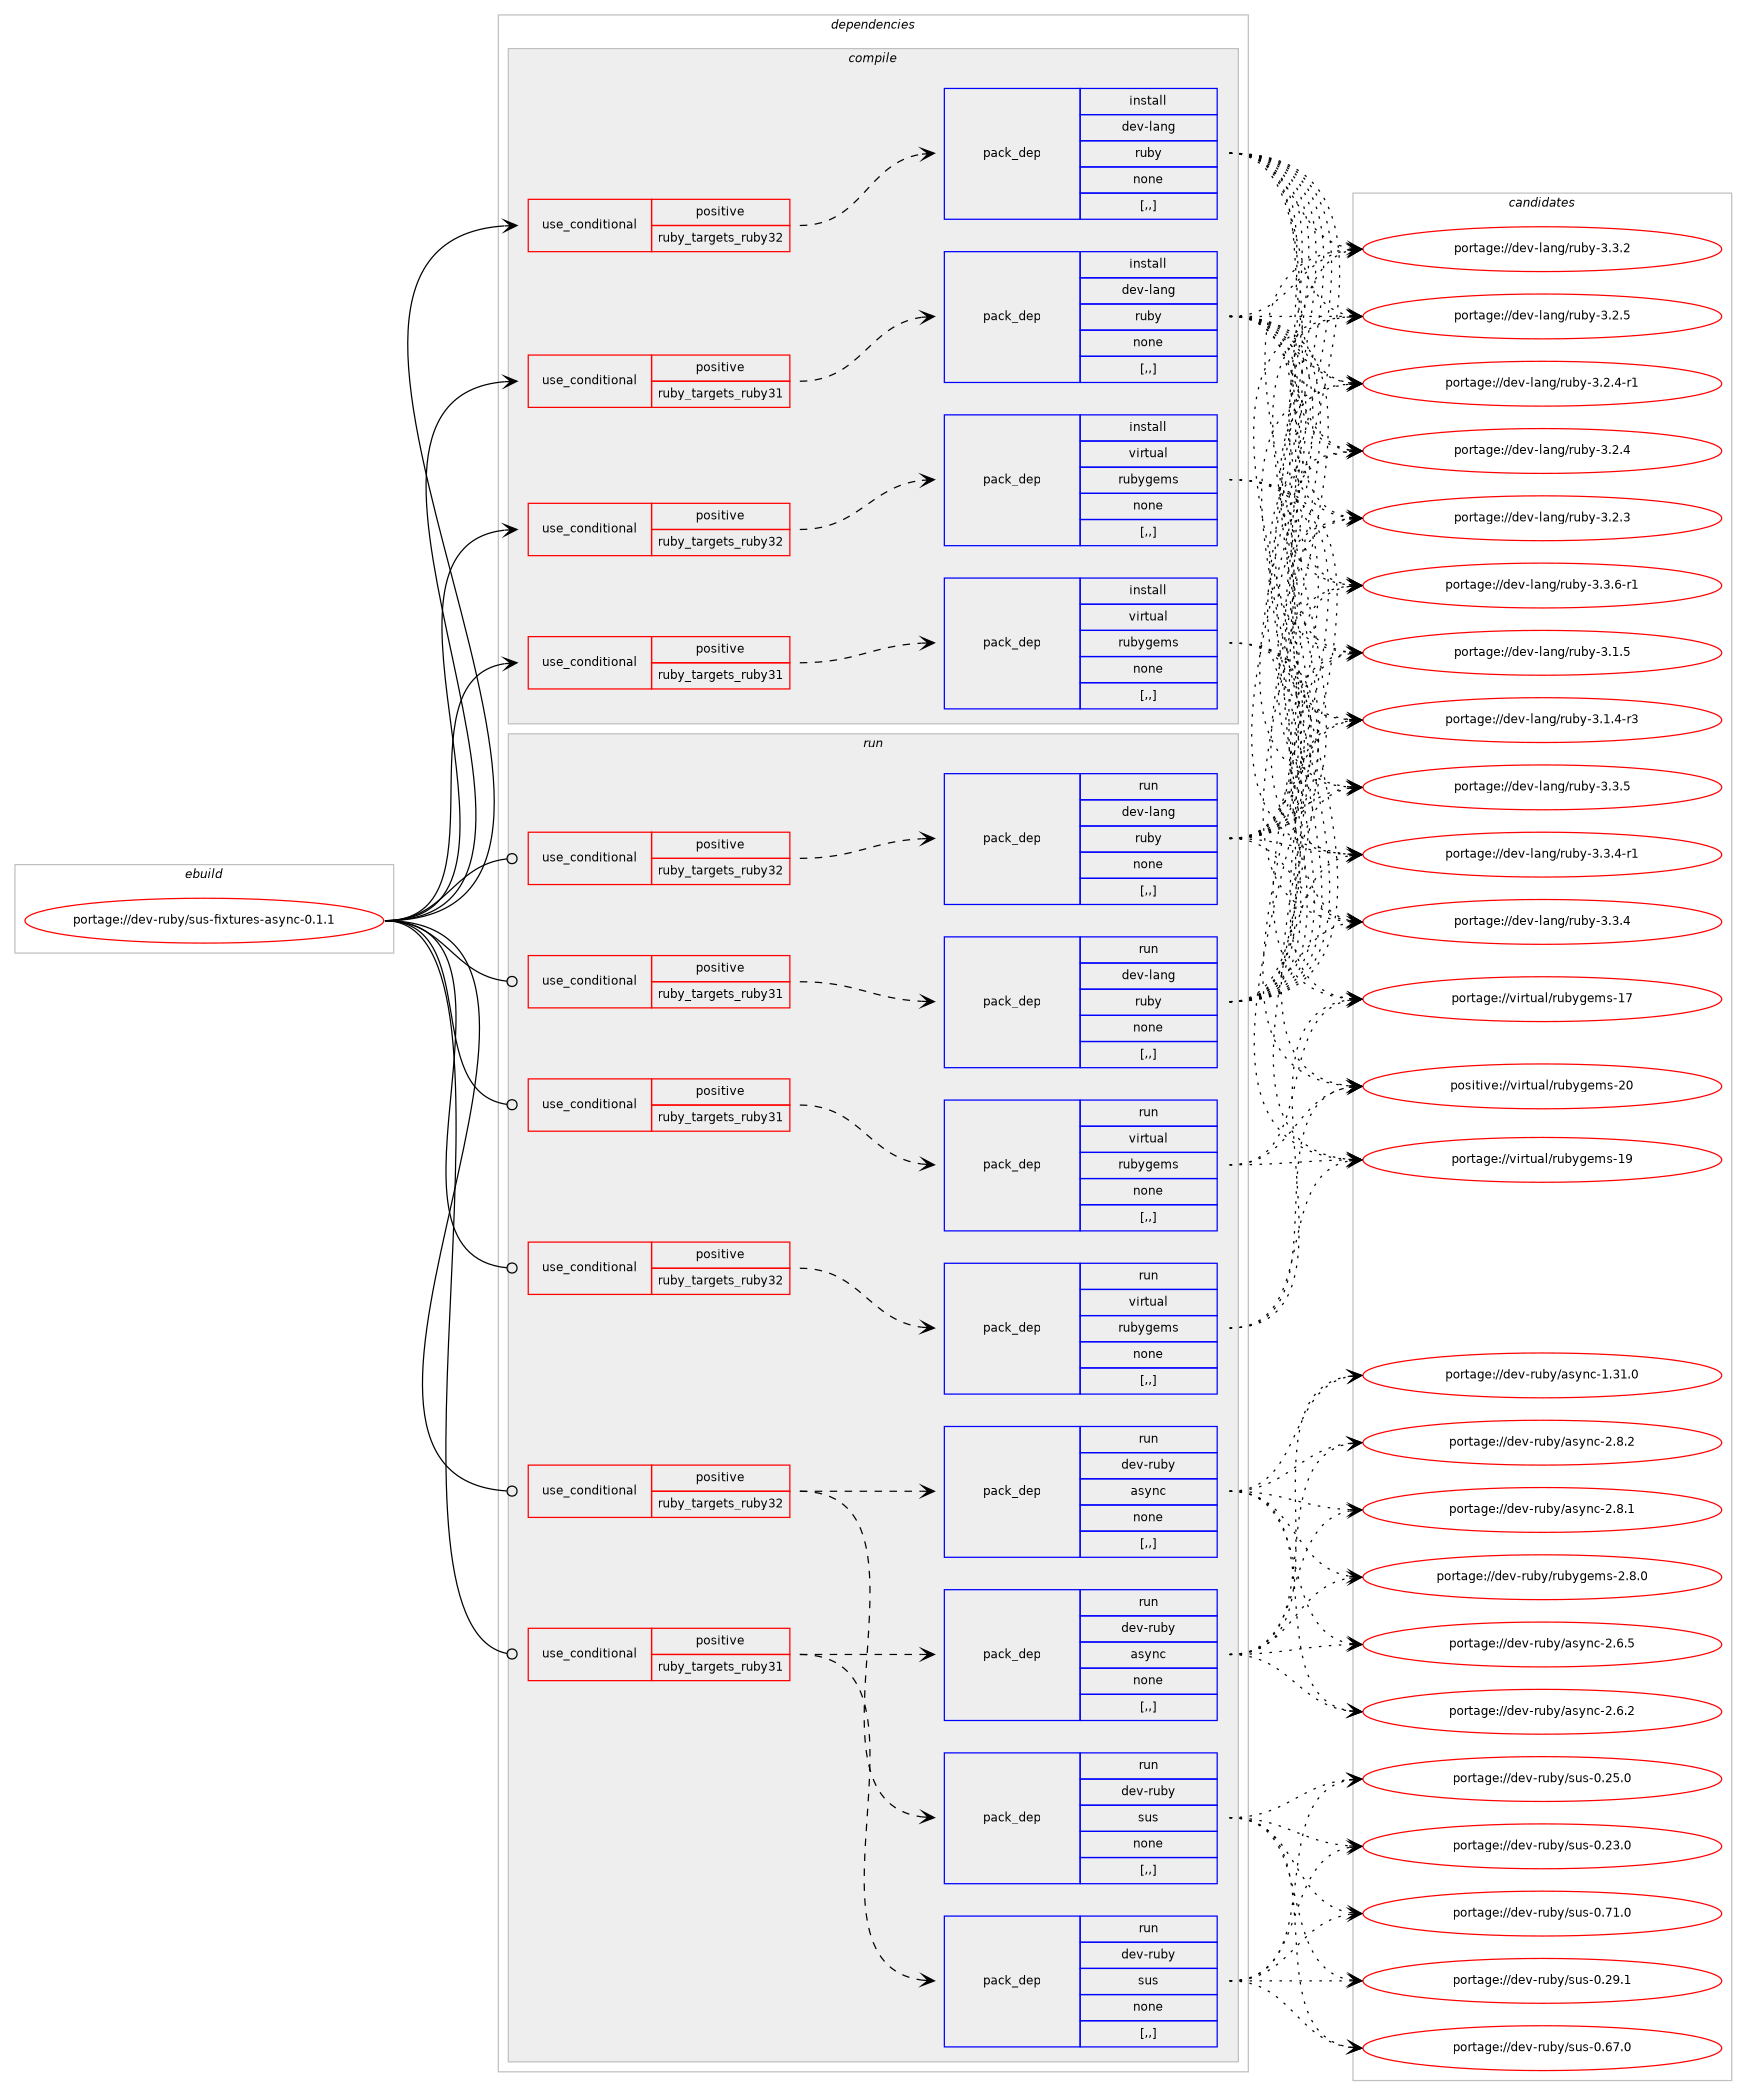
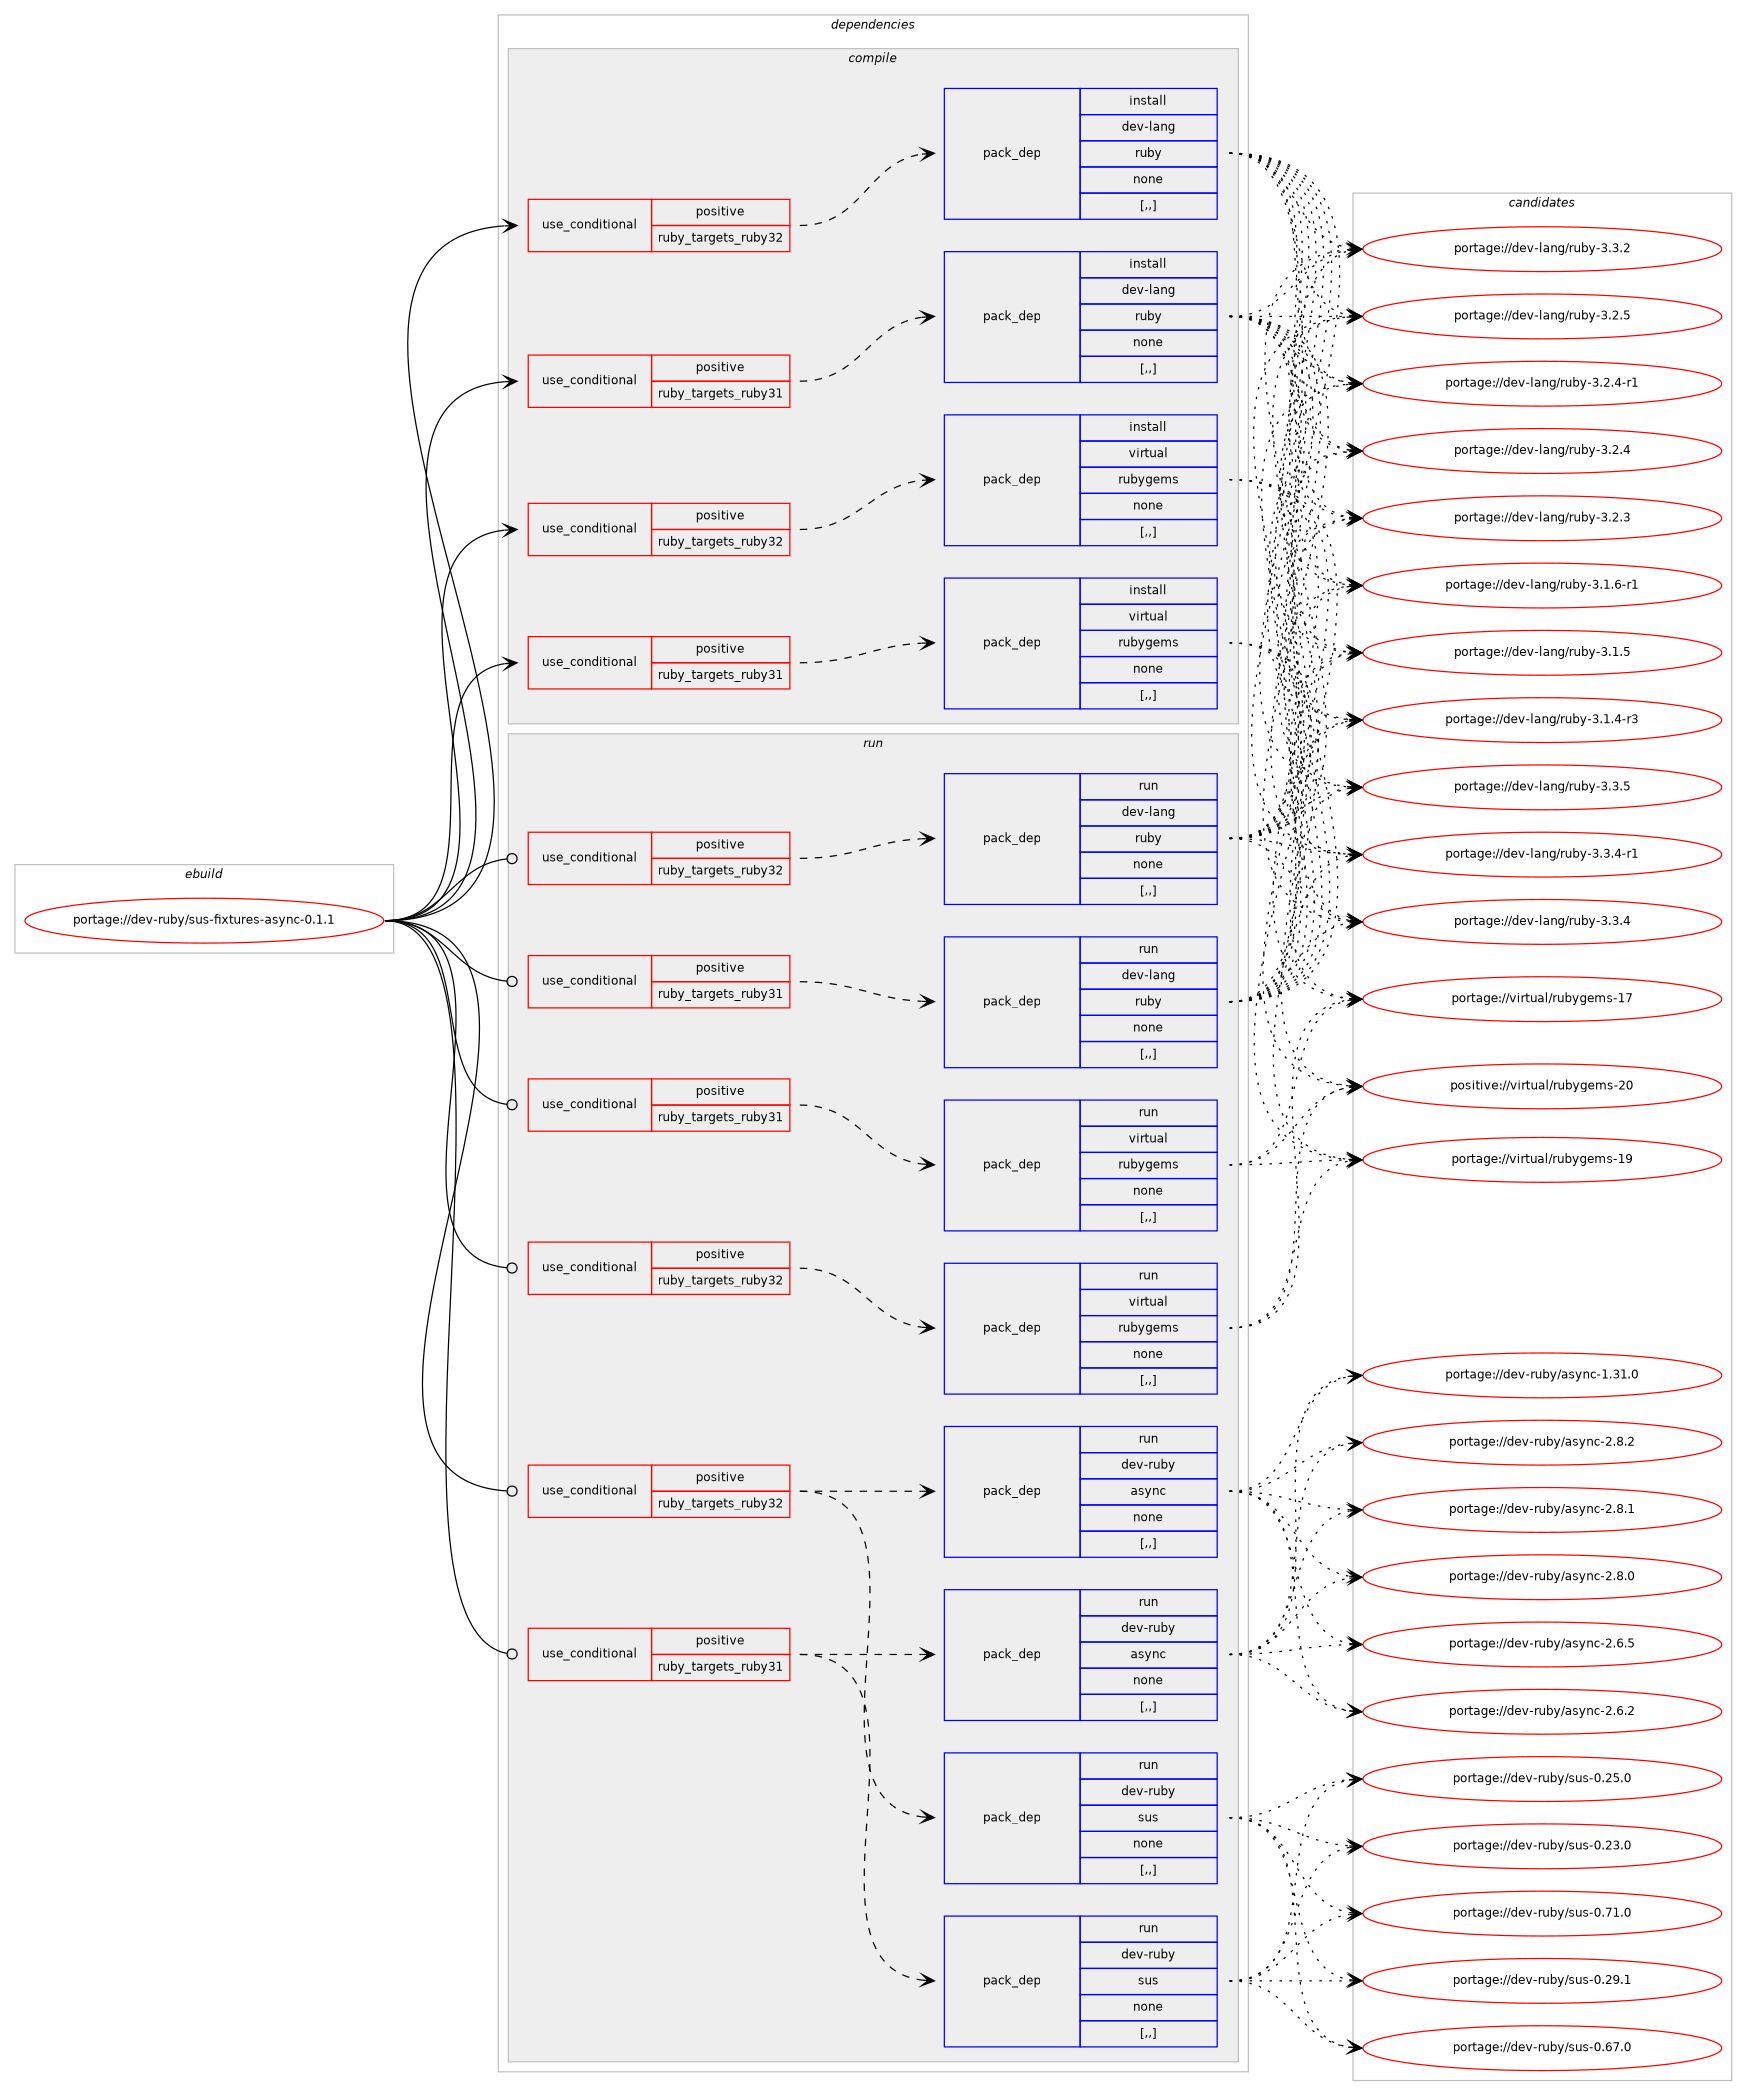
node "portage://dev-lang/ruby-3.3.6-r1": label "portage://dev-lang/ruby-3.3.6-r1" -> "portage://dev-lang/ruby-3.1.6-r1"
node "portage://dev-ruby/rubygems-2.8.0": label "portage://dev-ruby/rubygems-2.8.0" -> "portage://dev-ruby/async-2.8.0"
